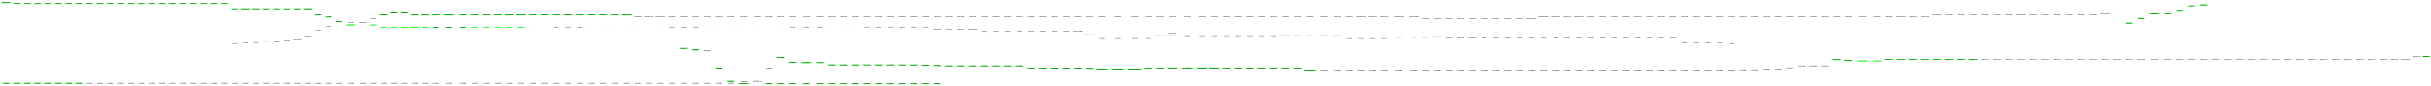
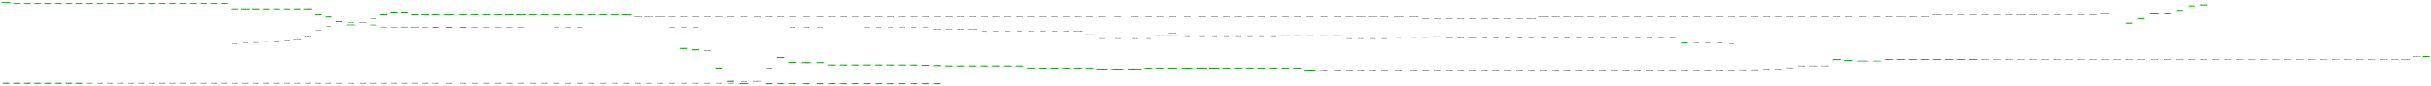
node "CRYRING_Pb_Septum_test_089": fillcolor white -> green
